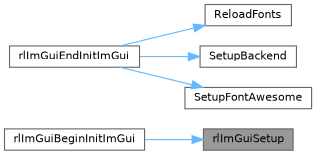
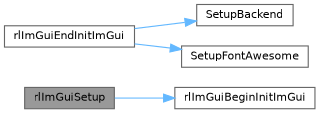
node "ReloadFonts": removed
edge "rlImGuiBeginInitImGui" -> "rlImGuiSetup": reversed
